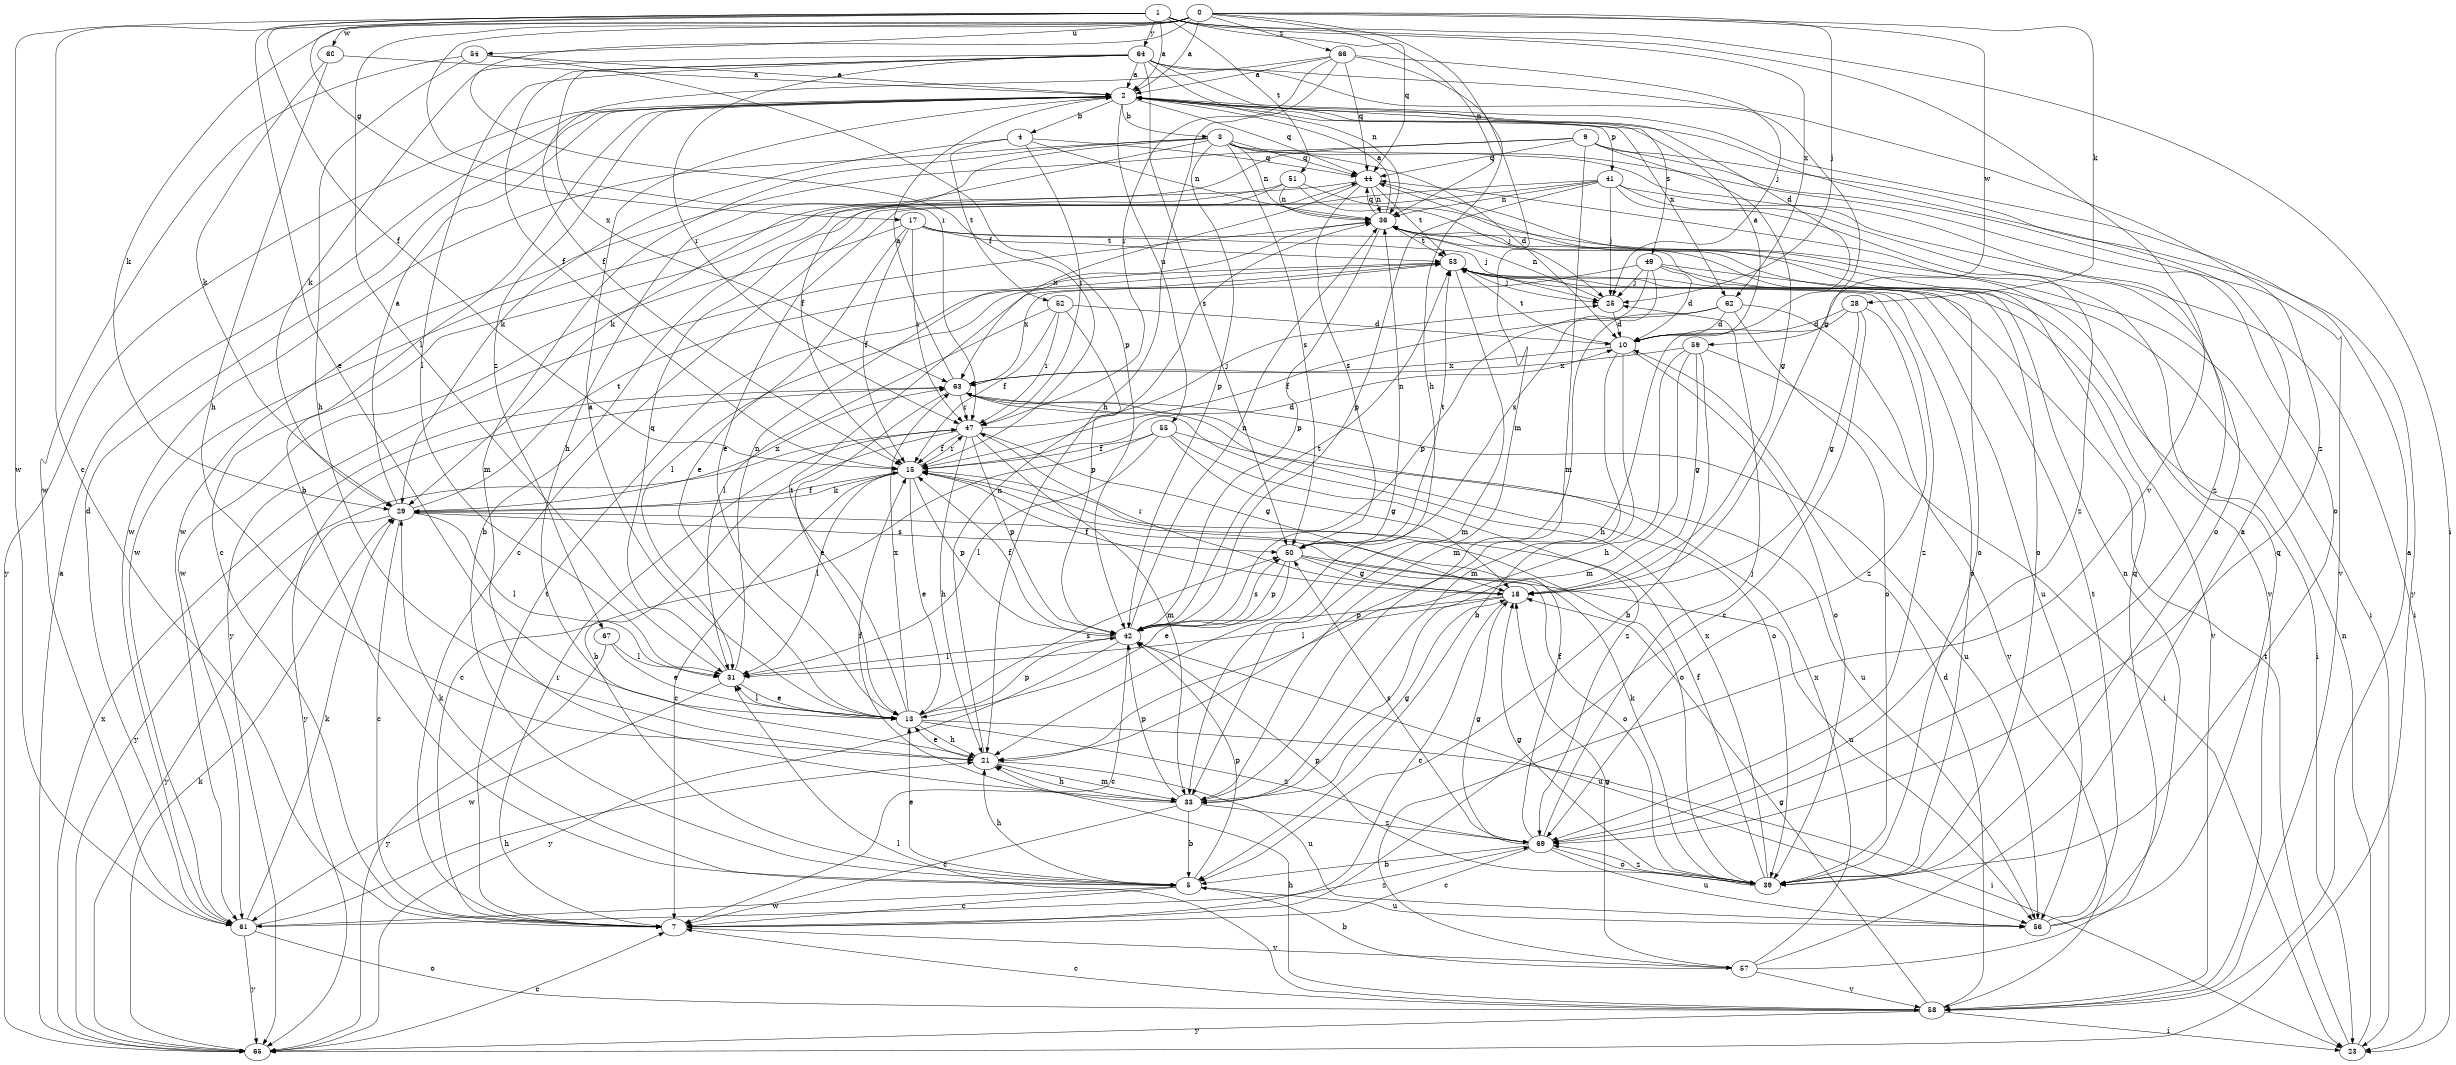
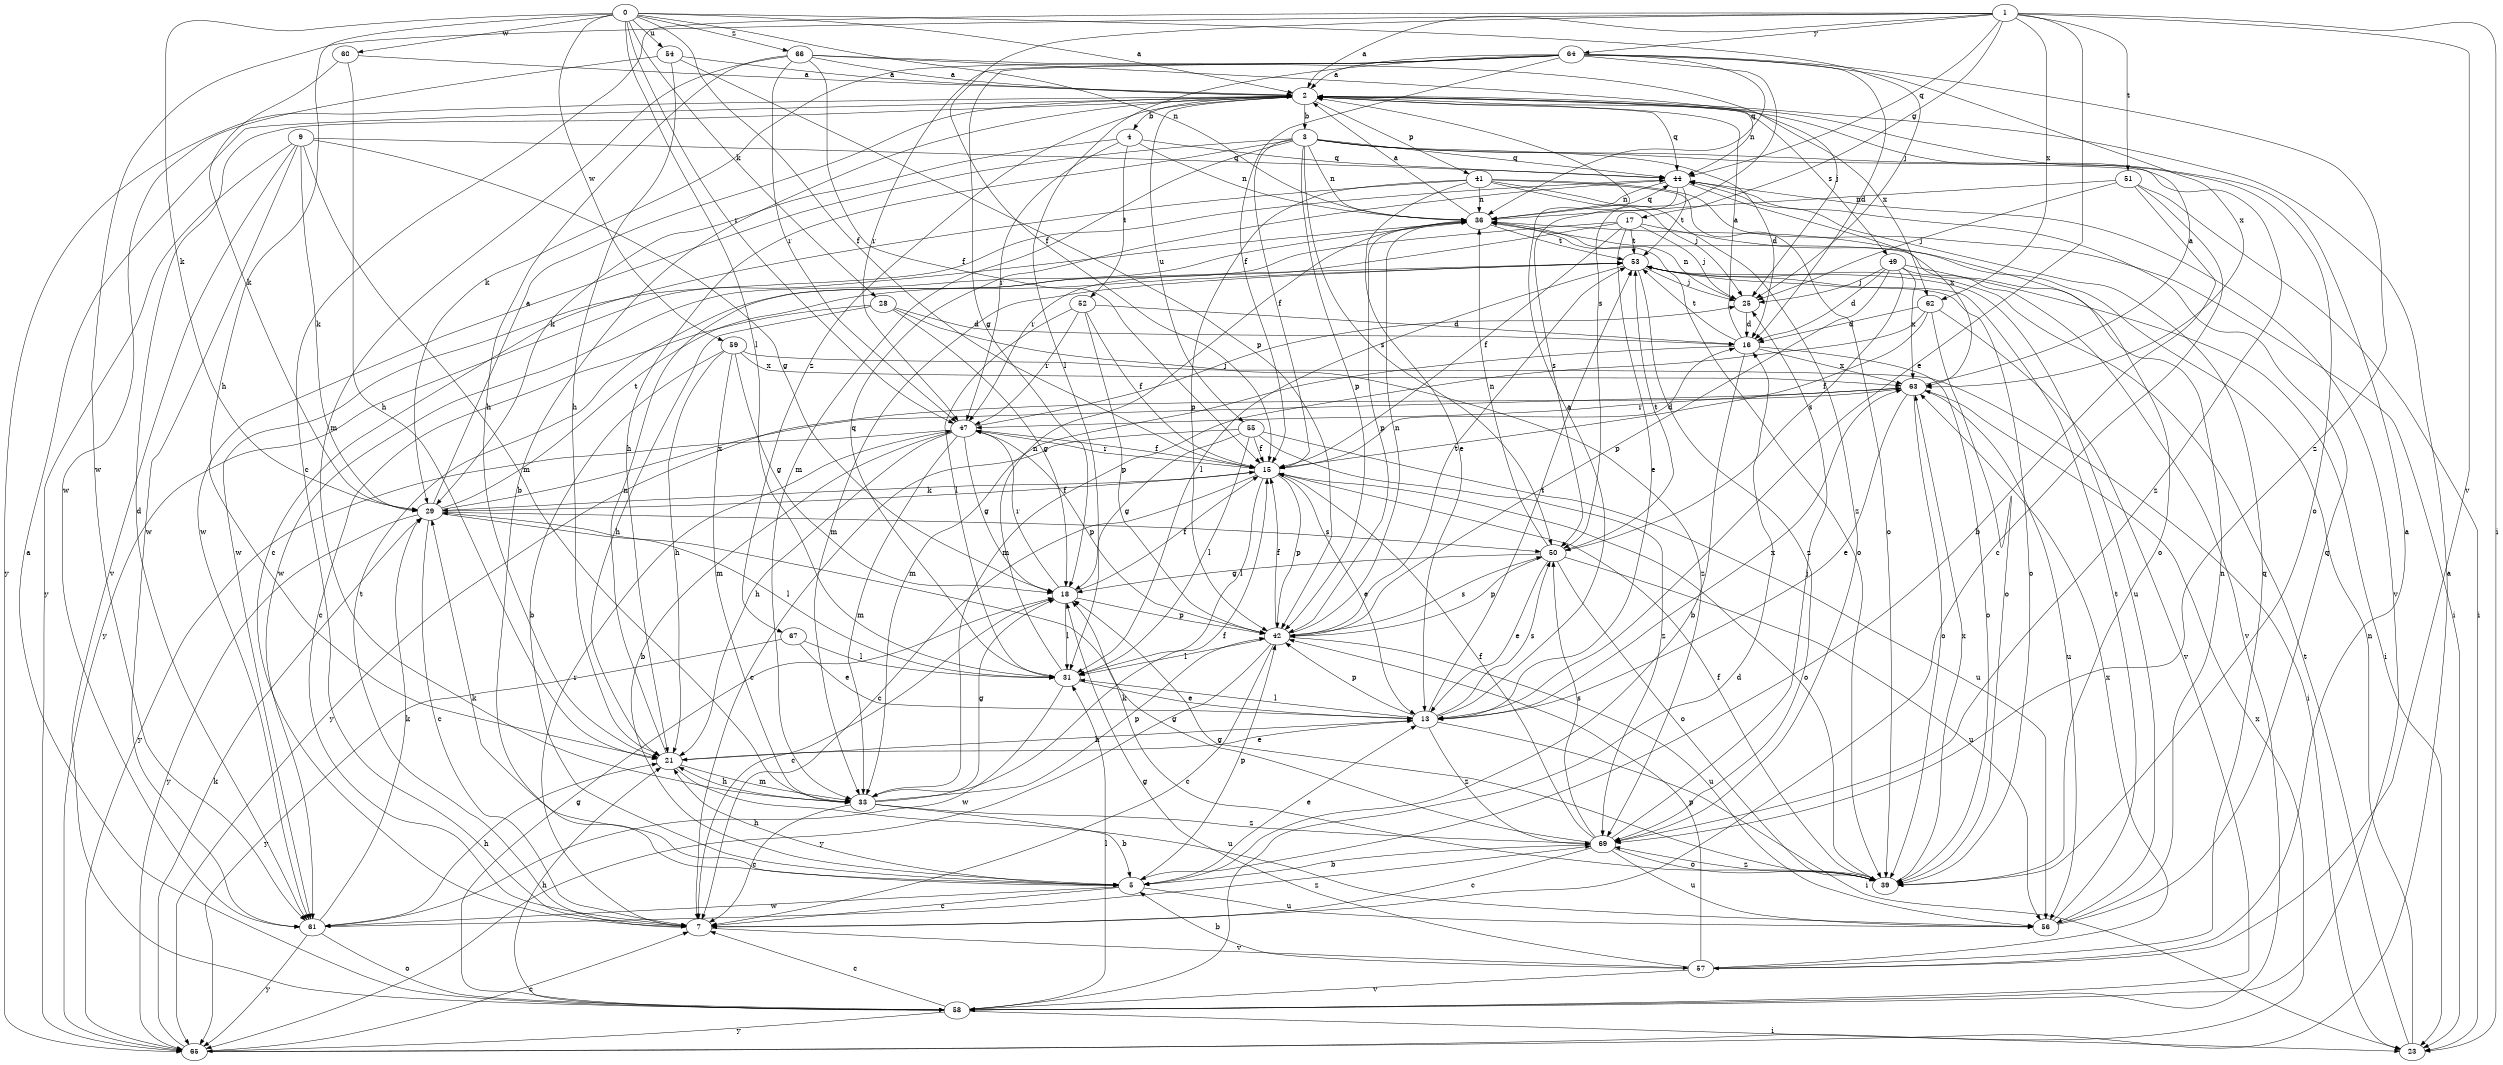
node "10": label "10" -> "16"
edge "39" -> "42": now "57" -> "42"
